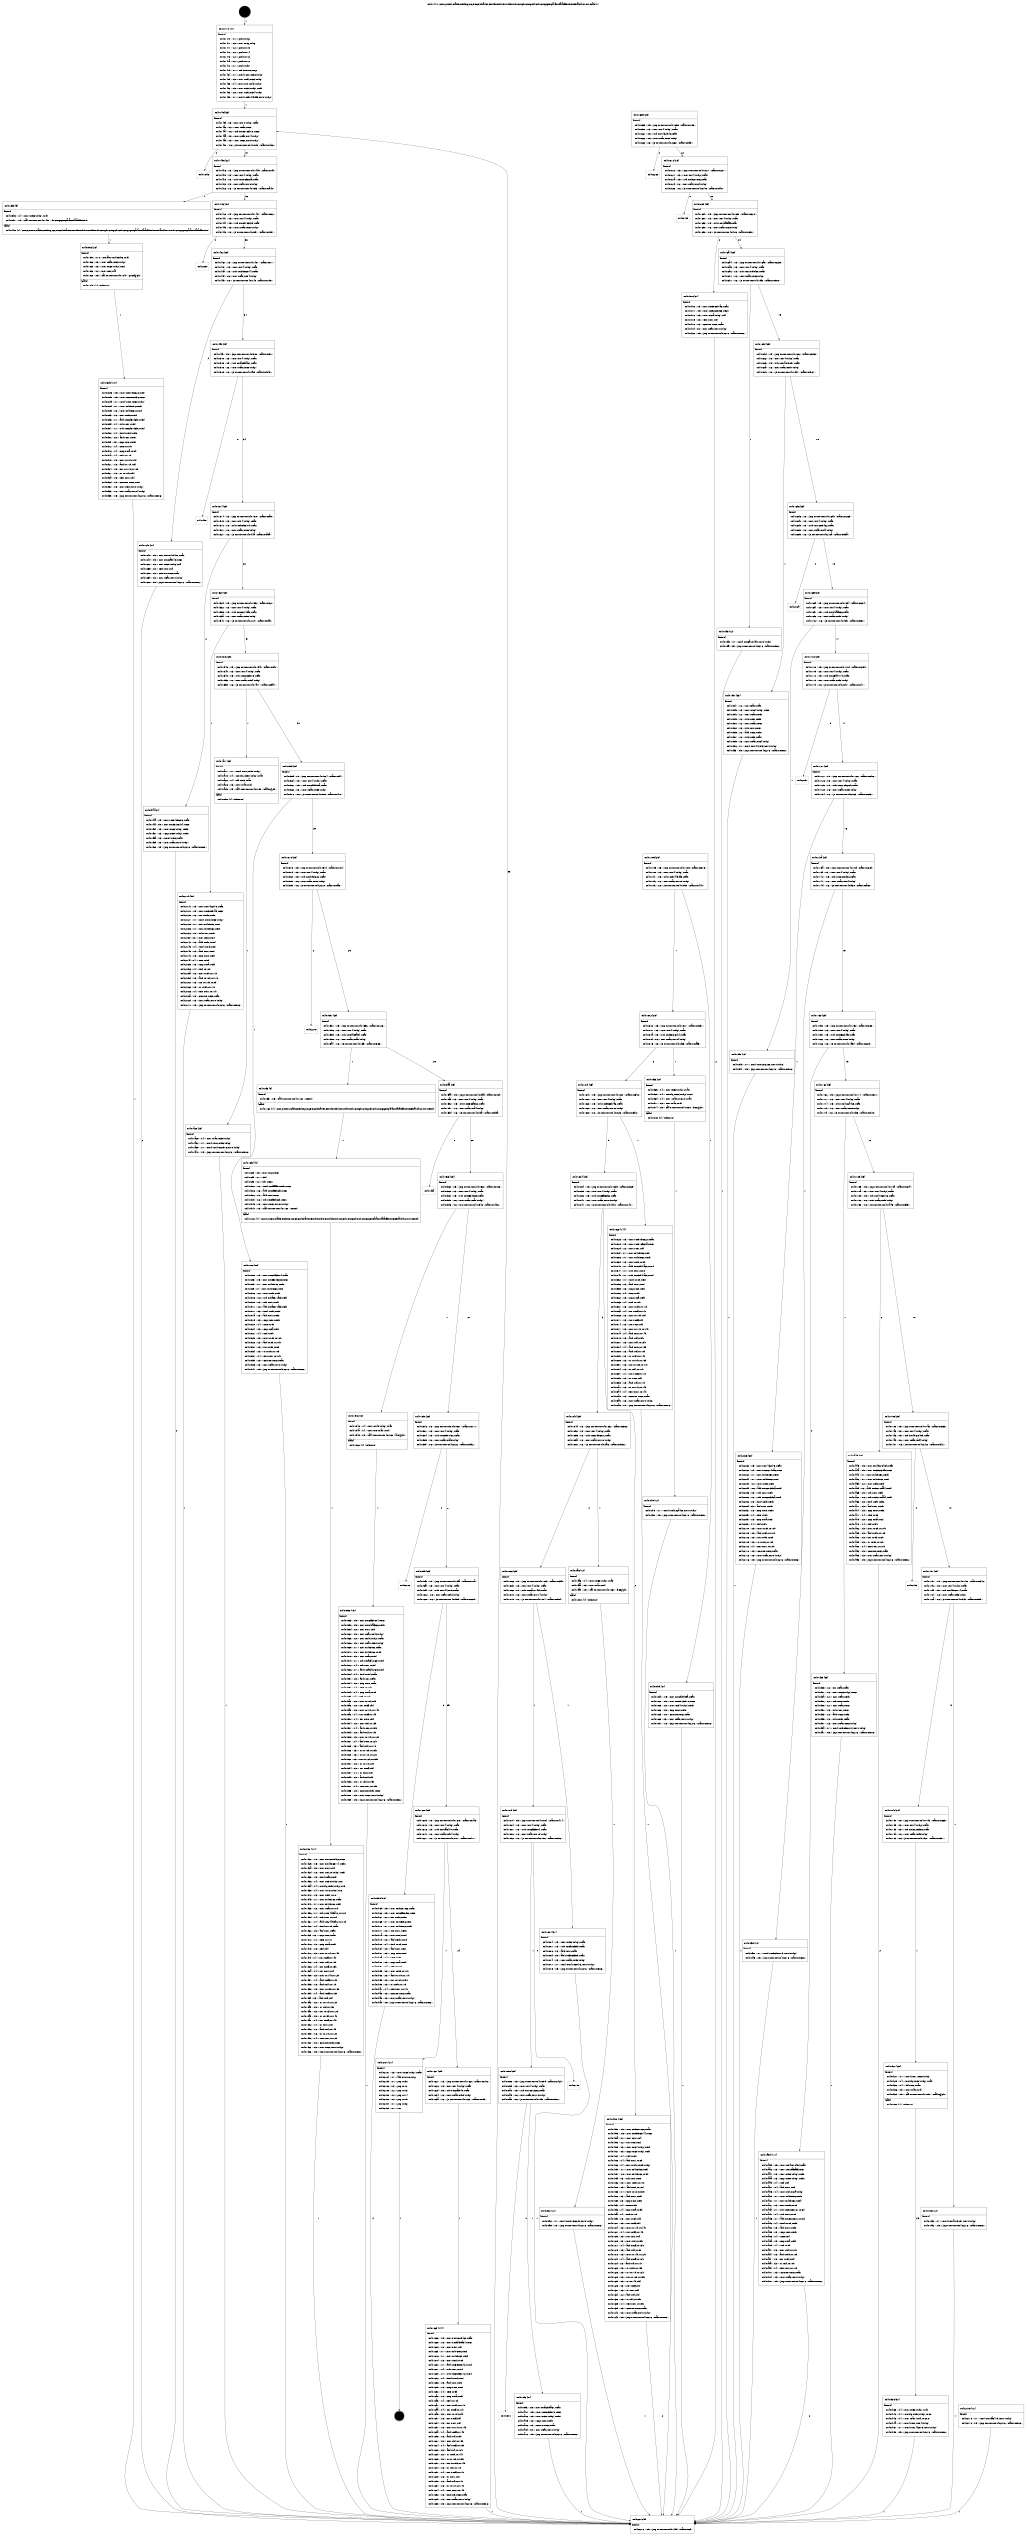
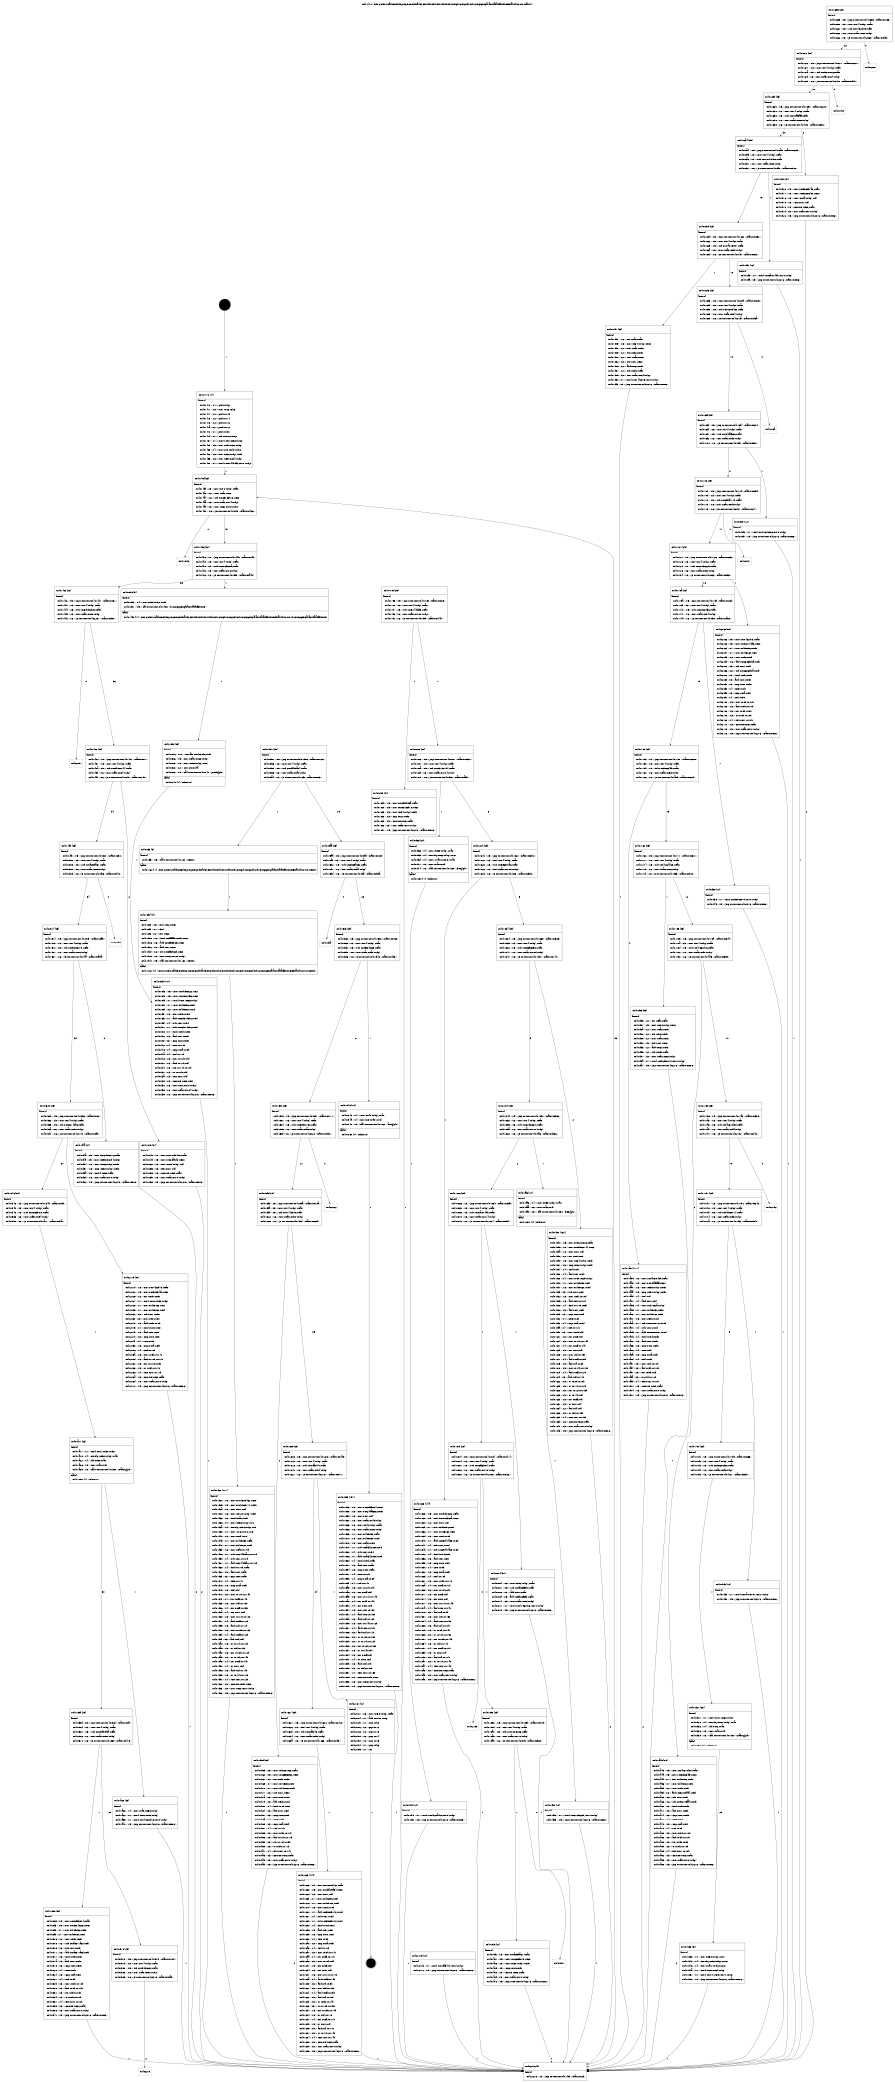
edge "0x401546 [25]" -> "0x40155f [25]": now "0x401a17 [23]" -> "0x40155f [25]"
edge "0x401578 [25]" -> "0x401591 [25]": removed, label "29"
